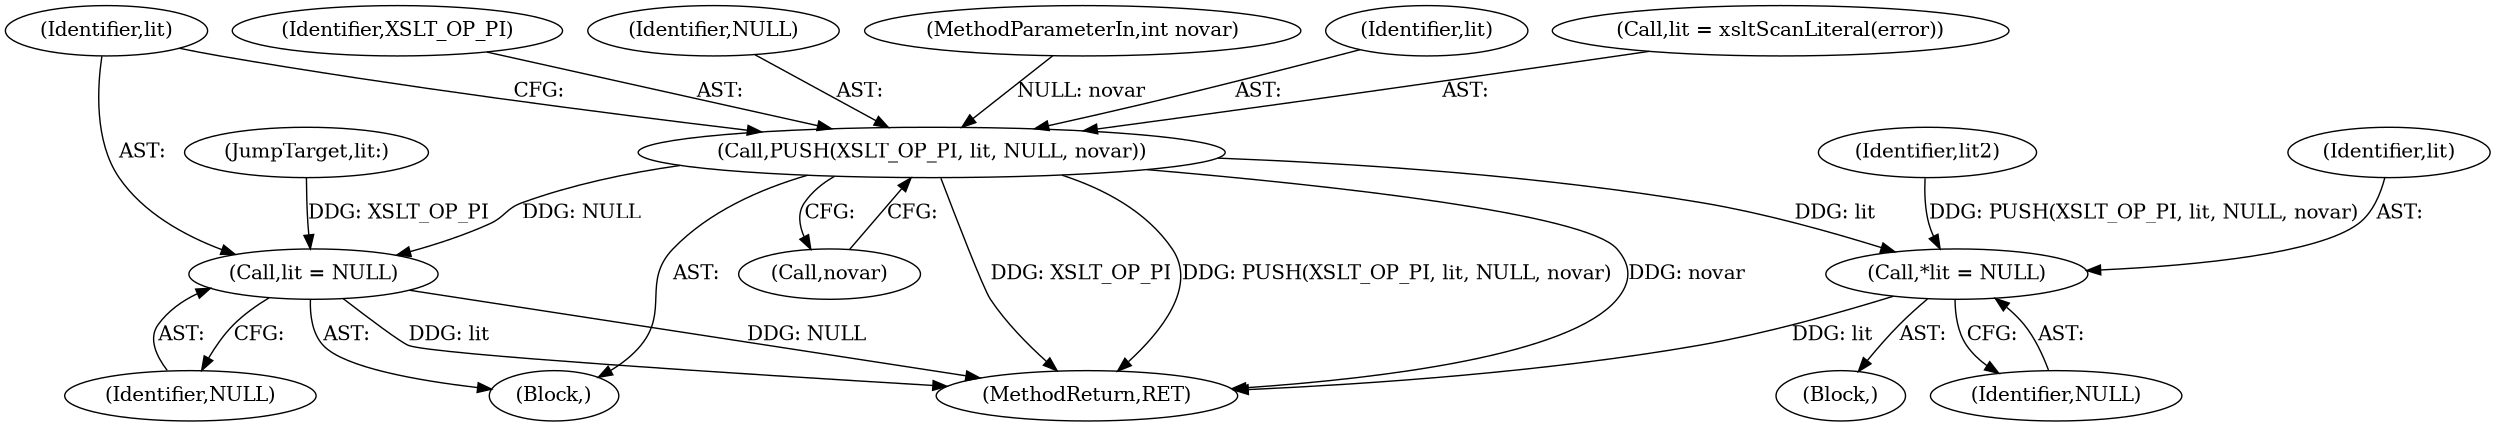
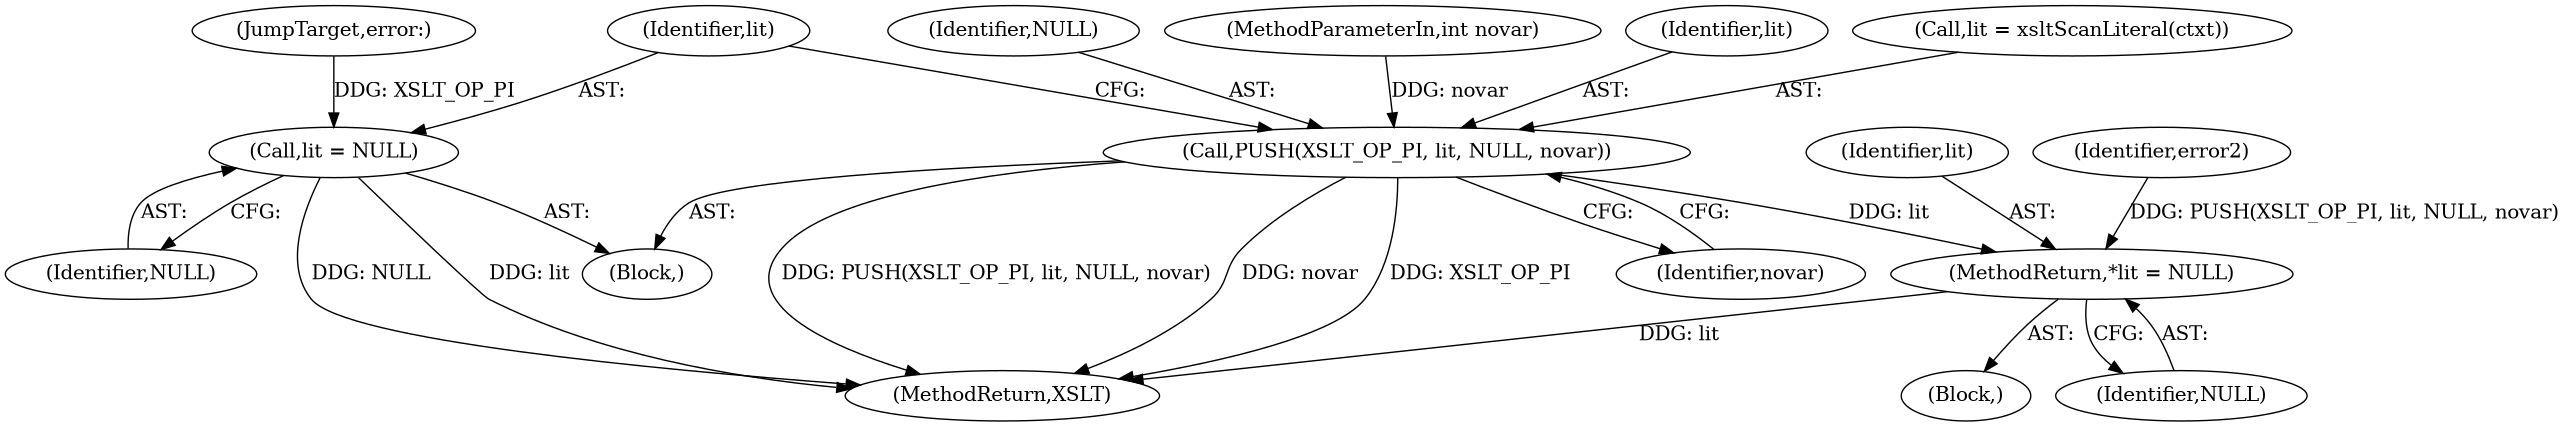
node "(Identifier,XSLT_OP_PI)": removed
node "(Call,lit = xsltScanLiteral(error))": label "(Call,lit = xsltScanLiteral(error))" -> "(Call,lit = xsltScanLiteral(ctxt))"
edge "(MethodParameterIn,int novar)" -> "(Call,PUSH(XSLT_OP_PI, lit, NULL, novar))": label "NULL: novar" -> "DDG: novar"
node "(JumpTarget,lit:)": label "(JumpTarget,lit:)" -> "(JumpTarget,error:)"
node "(Identifier,lit2)": label "(Identifier,lit2)" -> "(Identifier,error2)"
edge "(Call,PUSH(XSLT_OP_PI, lit, NULL, novar))" -> "(Call,lit = NULL)": removed, label "DDG: NULL"
node "(Call,novar)": label "(Call,novar)" -> "(Identifier,novar)"
node "(Call,*lit = NULL)": label "(Call,*lit = NULL)" -> "(MethodReturn,*lit = NULL)"
node "(MethodReturn,RET)": label "(MethodReturn,RET)" -> "(MethodReturn,XSLT)"
